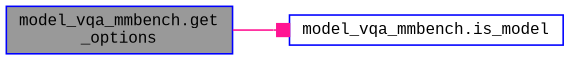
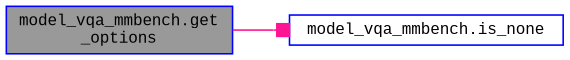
node "model_vqa_mmbench.is_model": label "model_vqa_mmbench.is_model" -> "model_vqa_mmbench.is_none"
